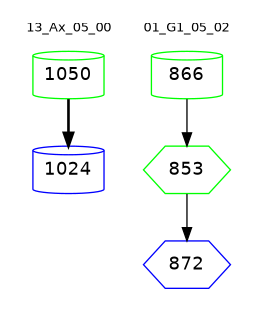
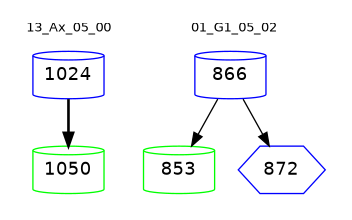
node "866": color green -> blue
edge "1050" -> "1024": reversed
node "853": shape hexagon -> cylinder
edge "853" -> "872": now "866" -> "872"
